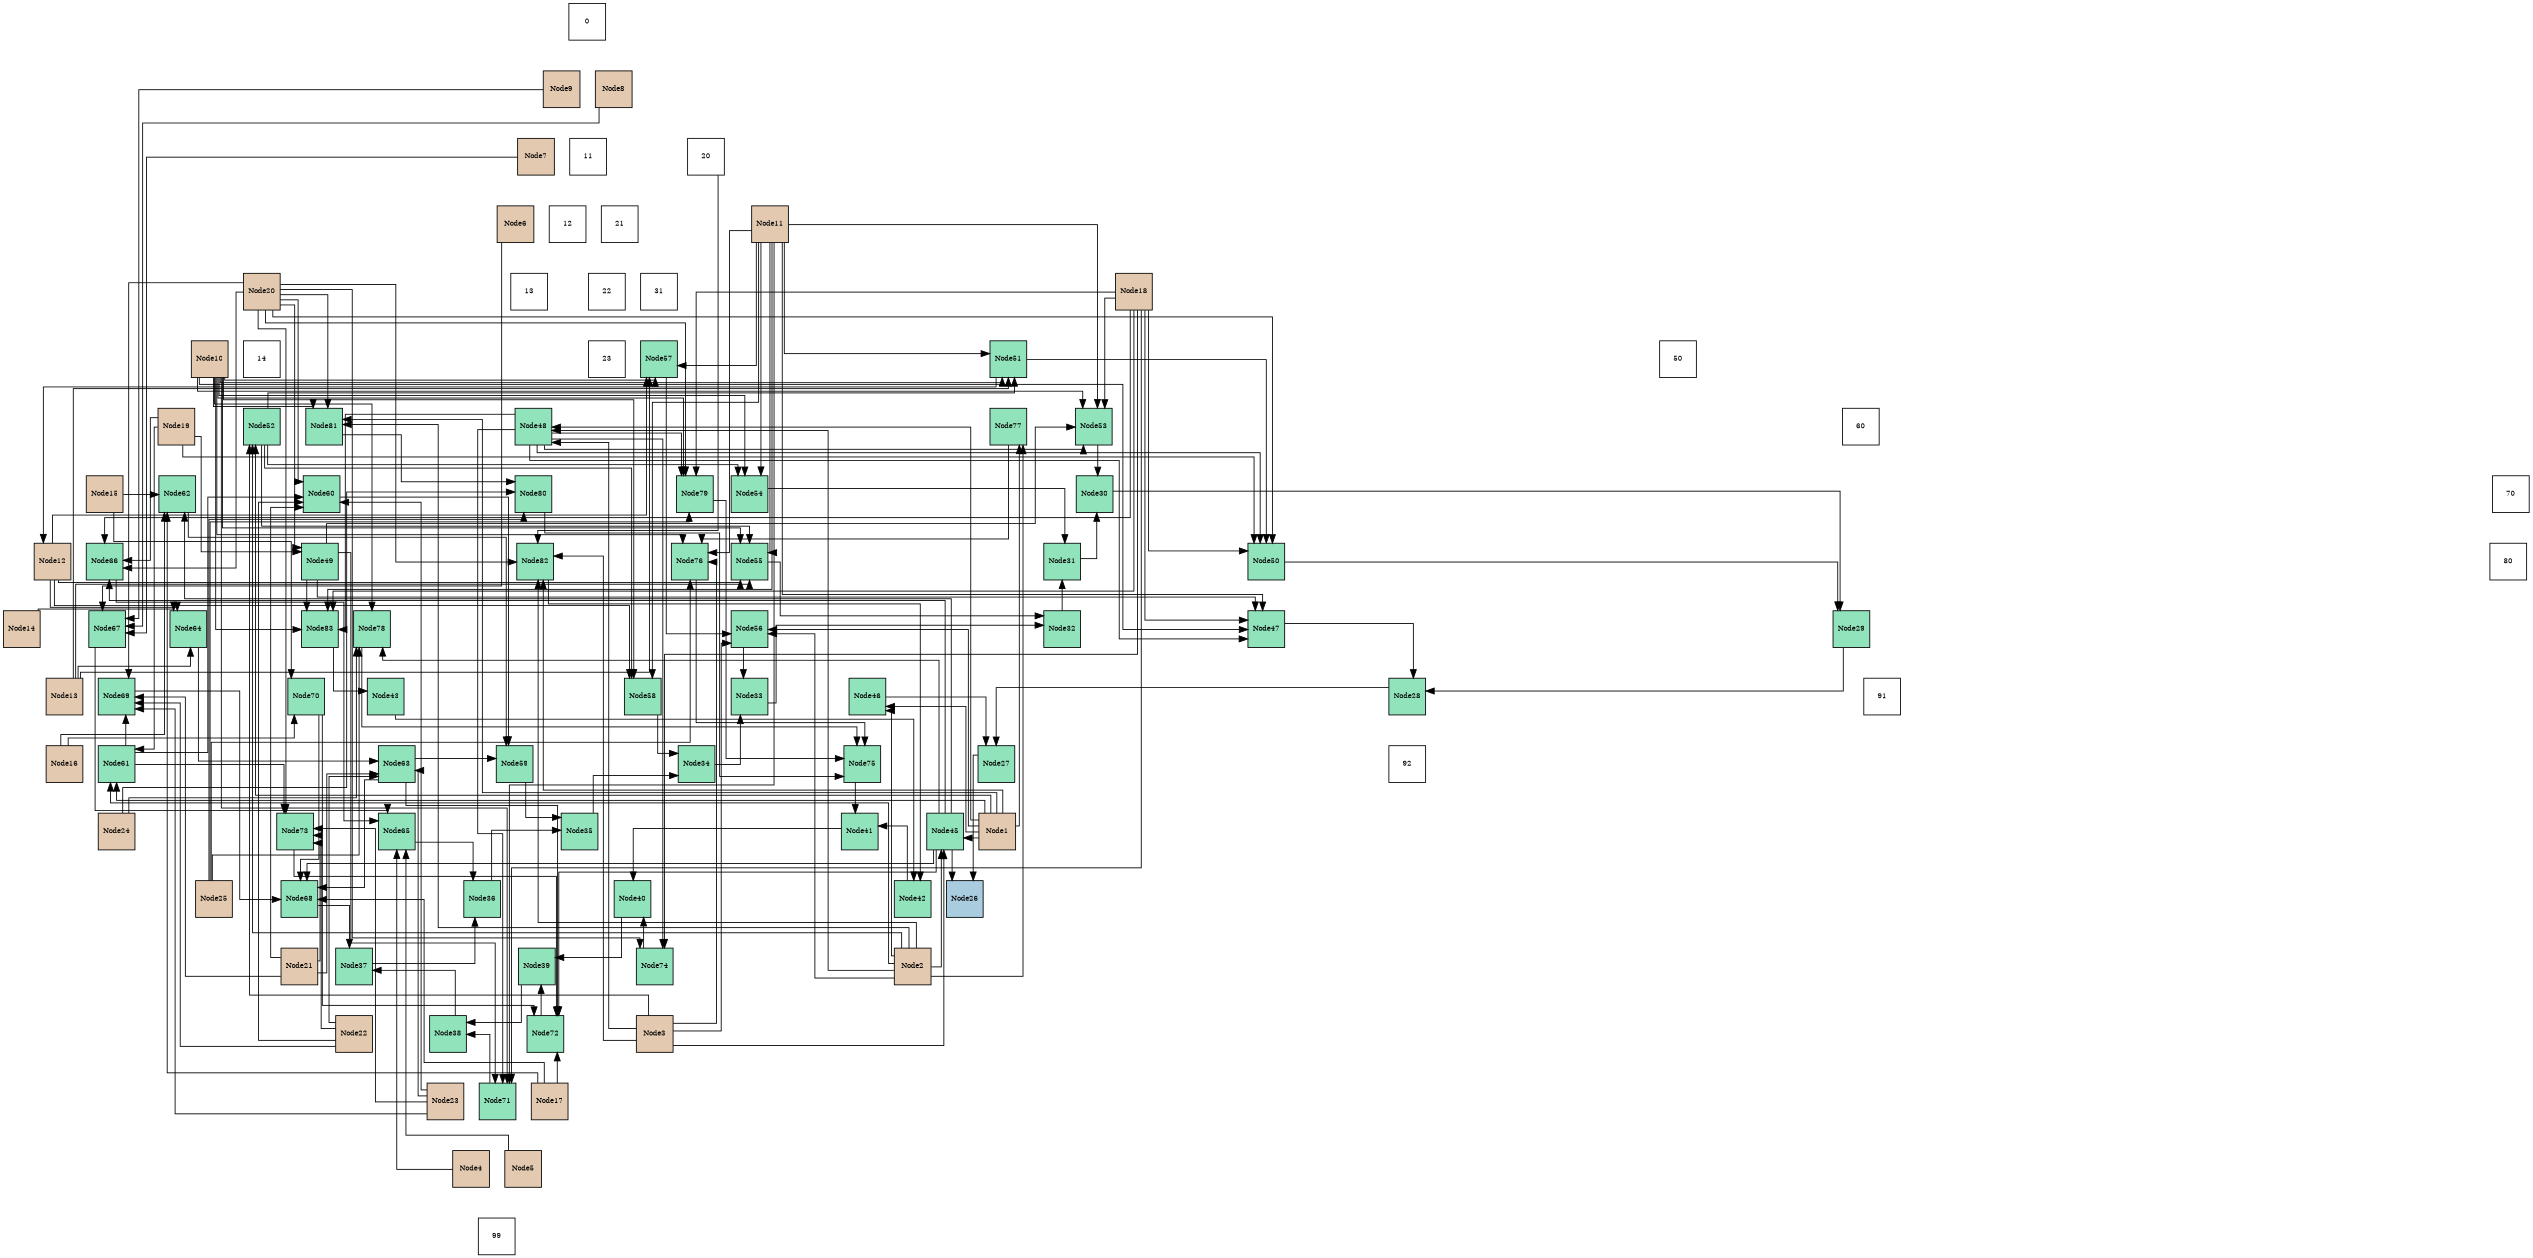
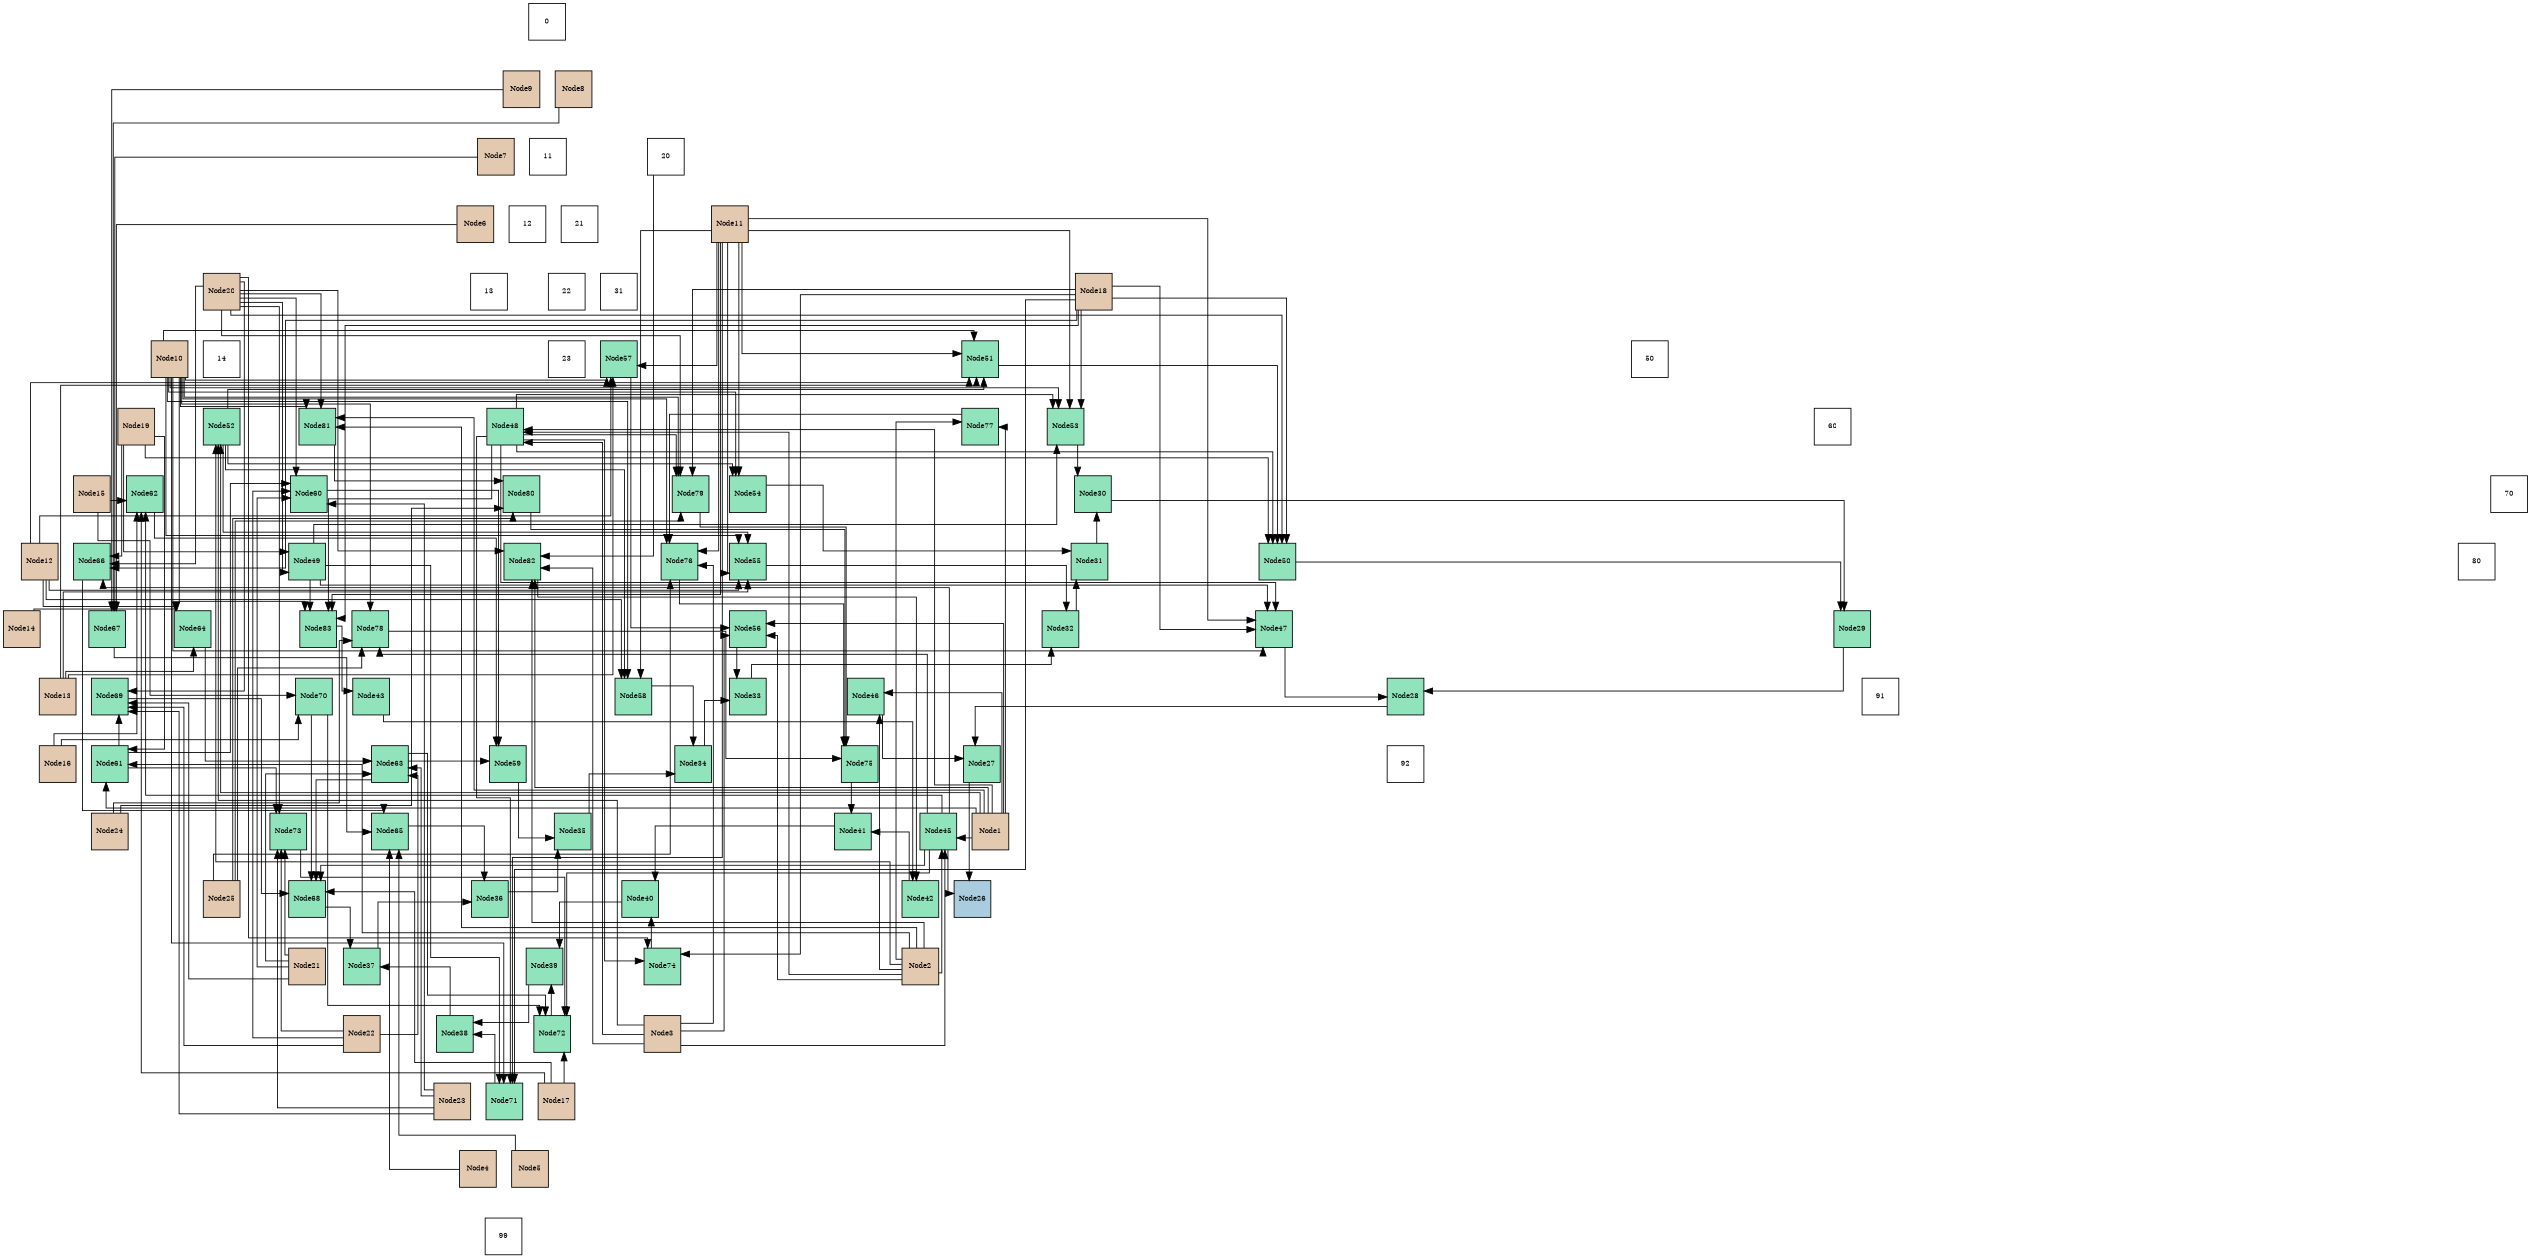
edge "Node51" -> "Node12": reversed
